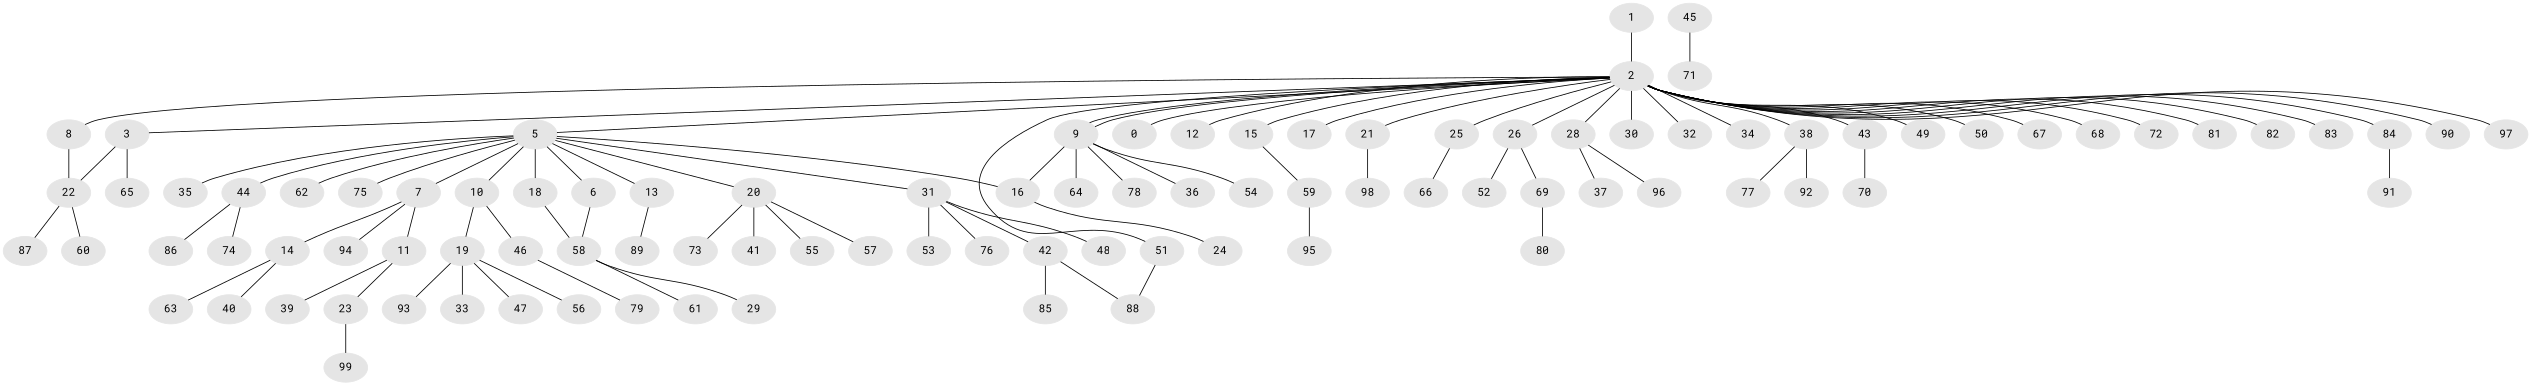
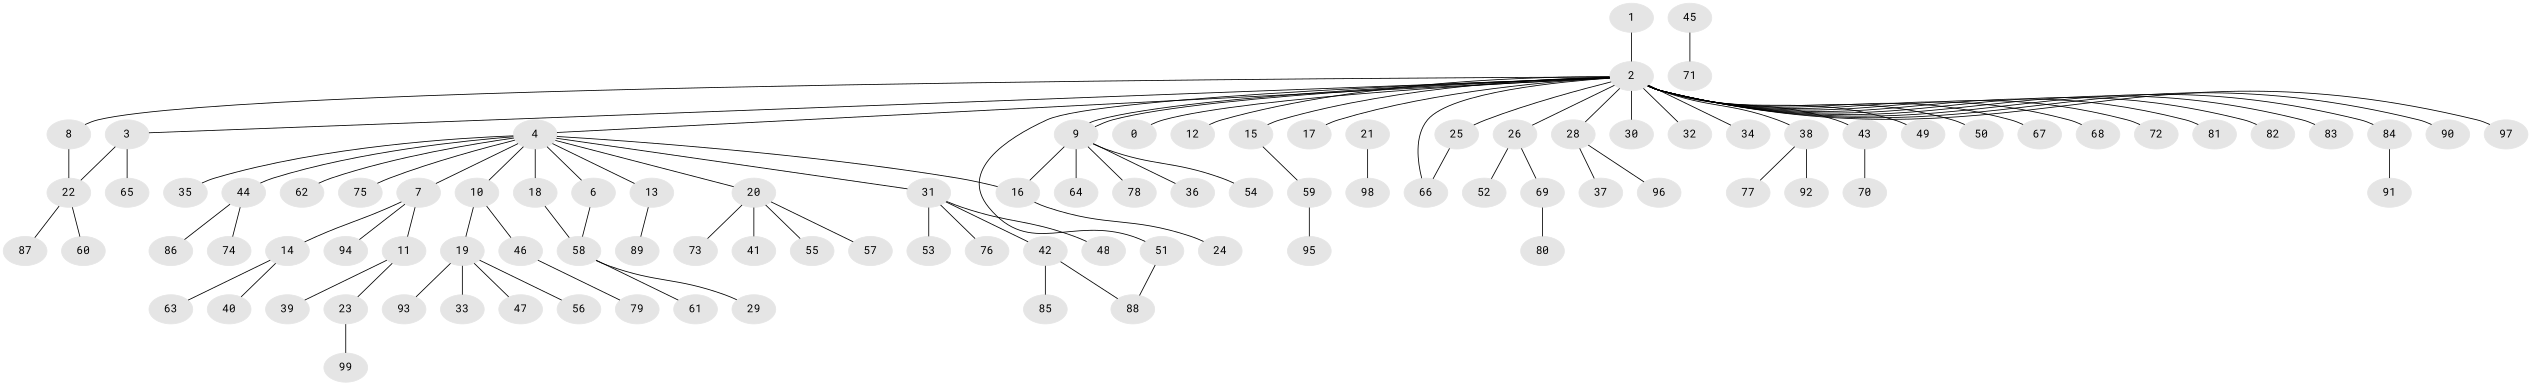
edge "2" -- "21": now "2" -- "66"
node "5": label "5" -> "4"
